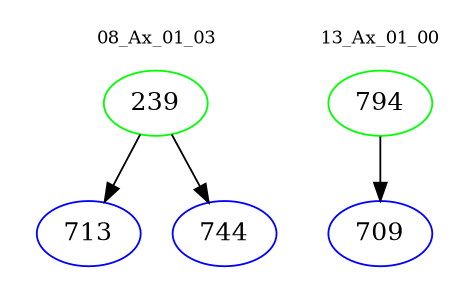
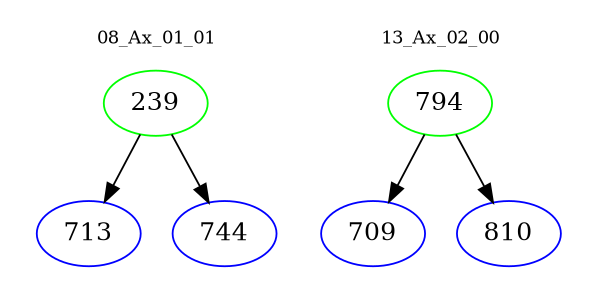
cluster "08_Ax_01_03": label "08_Ax_01_03" -> "08_Ax_01_01"
cluster "13_Ax_01_00": label "13_Ax_01_00" -> "13_Ax_02_00"
node "810": added
